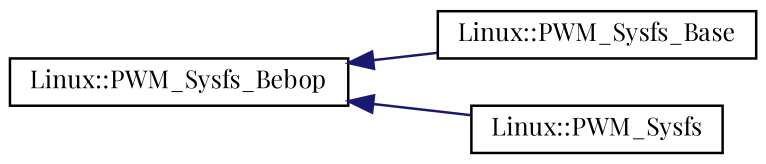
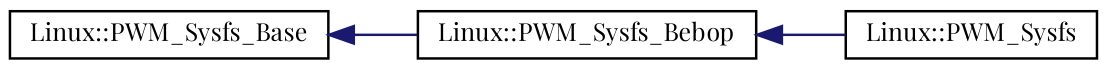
edge "Linux::PWM_Sysfs_Base" -> "Linux::PWM_Sysfs_Bebop": reversed
